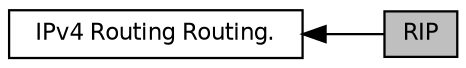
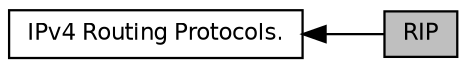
node "IPv4 Routing Routing.": label "IPv4 Routing Routing." -> "IPv4 Routing Protocols."
